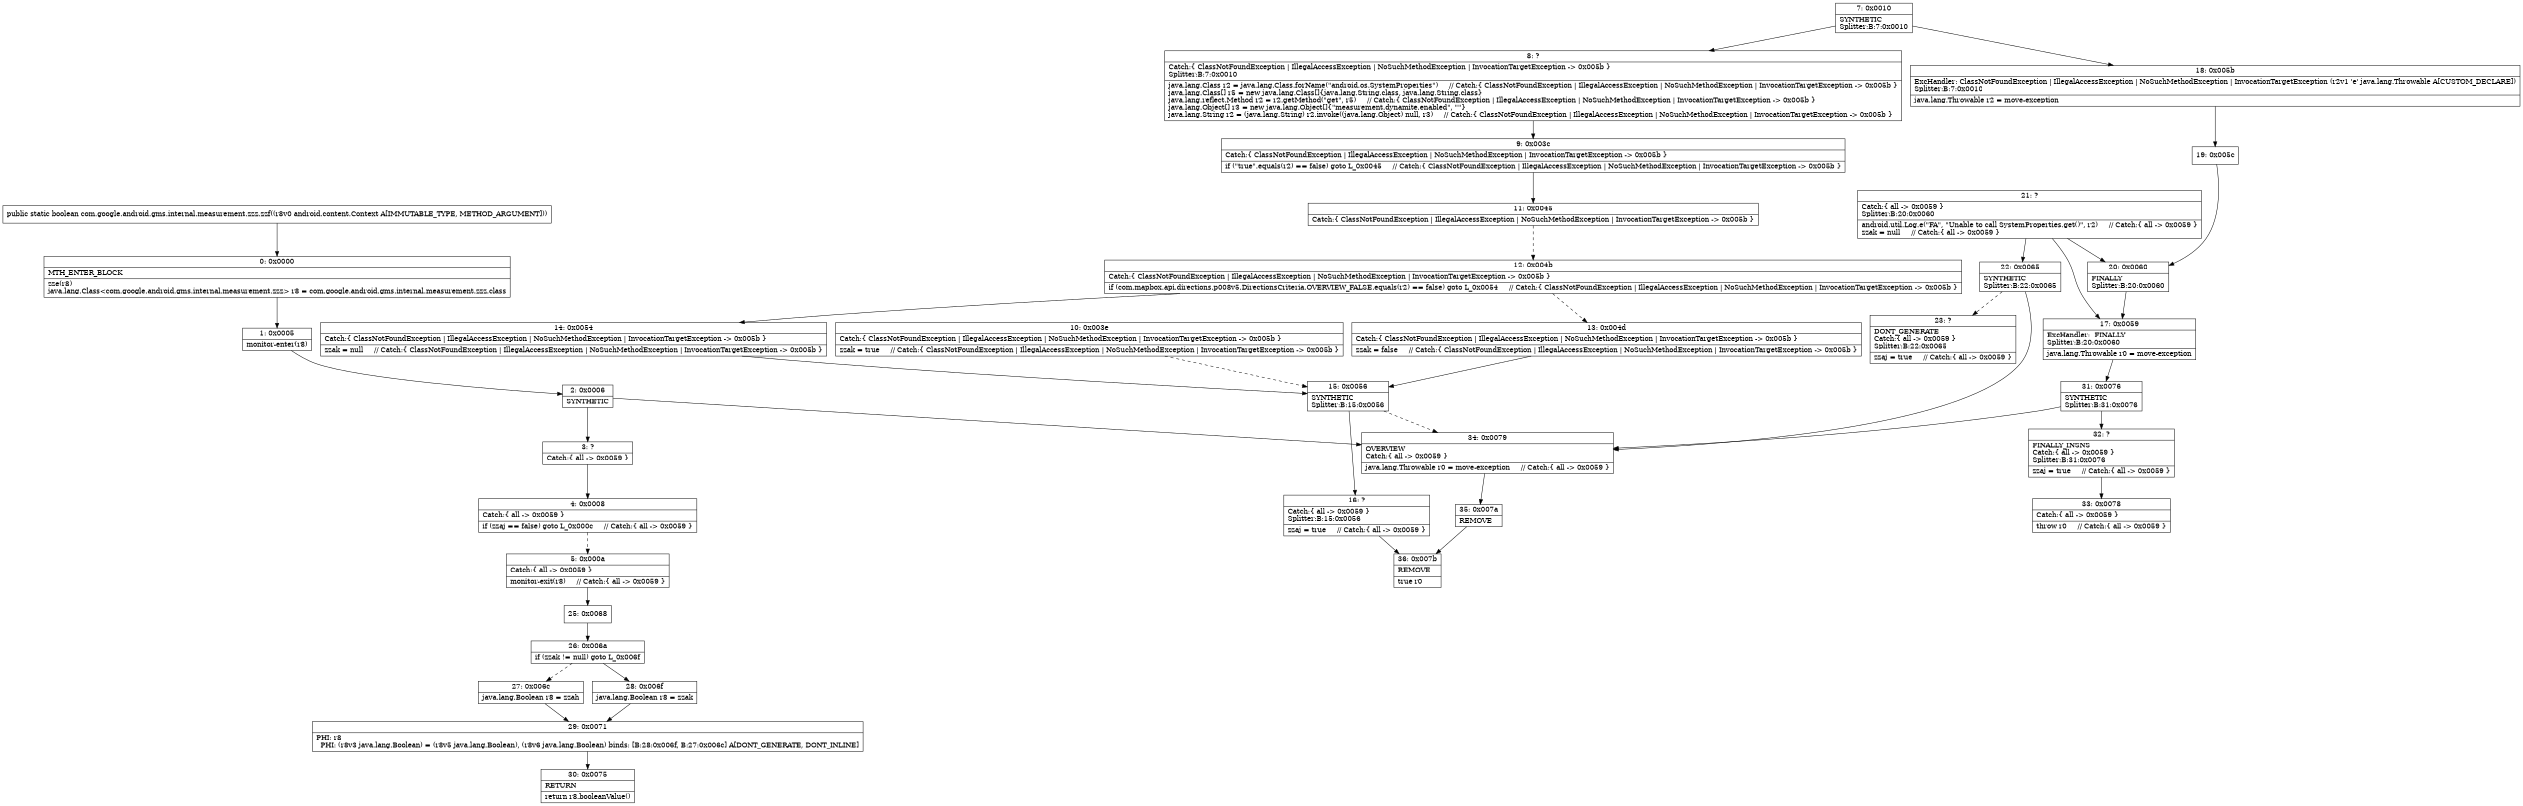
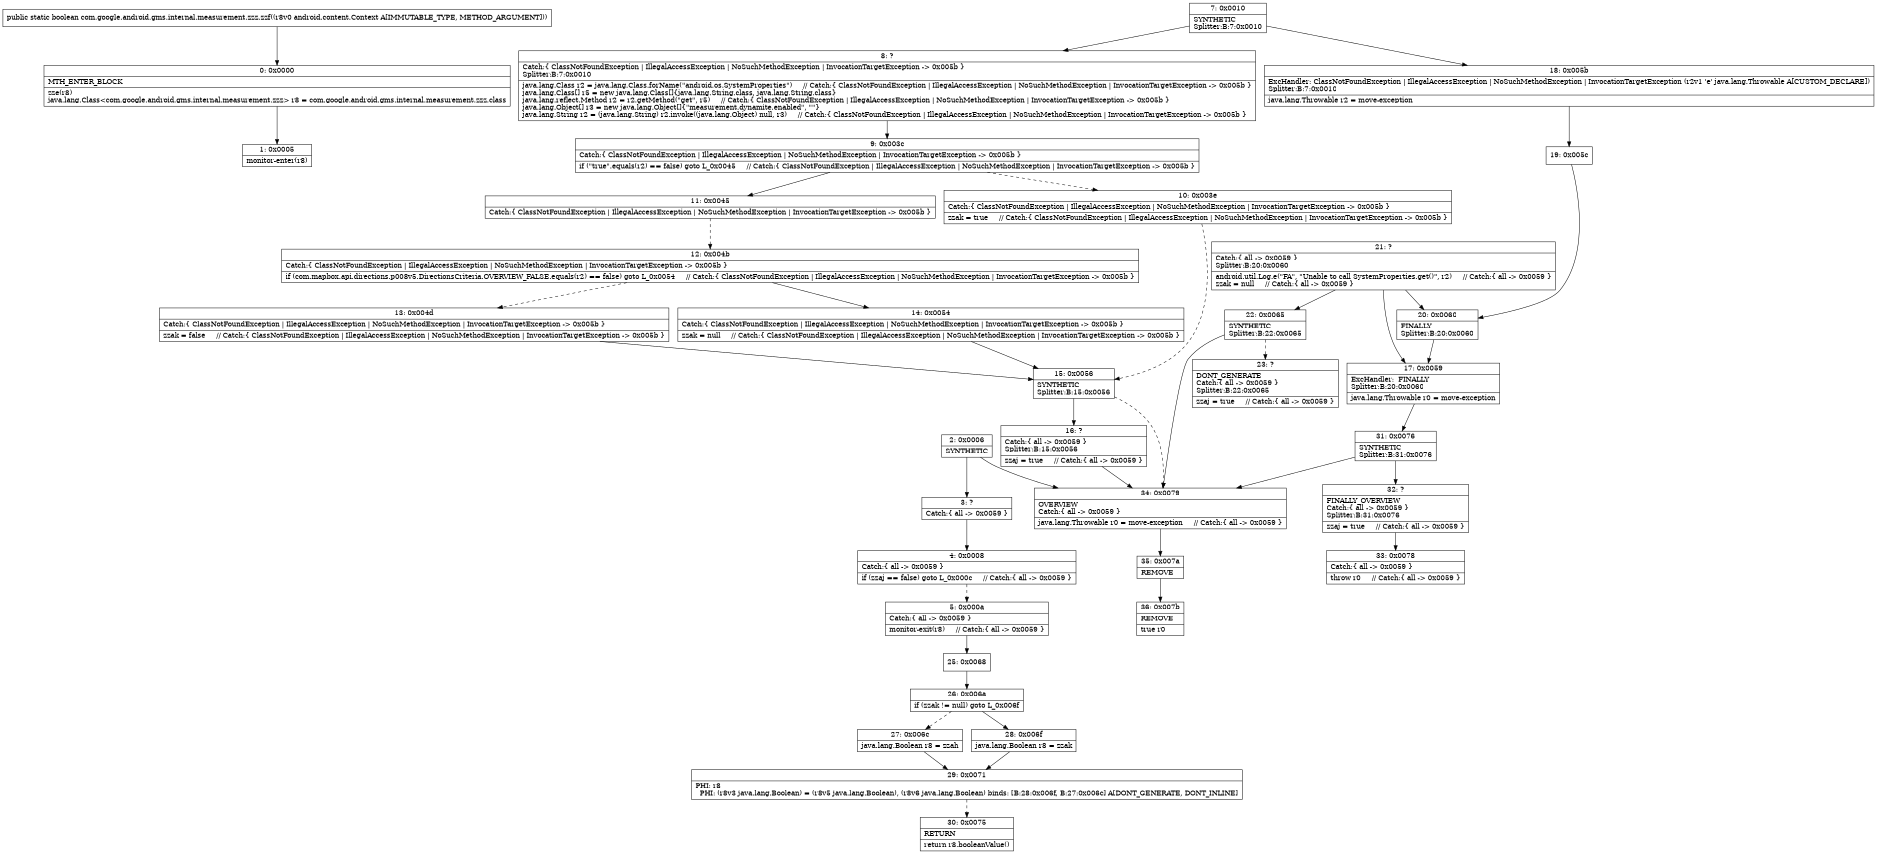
edge "9: 0x003c" -> "10: 0x003e": added
edge "1: 0x0005" -> "2: 0x0006": removed
node "32: ?": text "FINALLY_INSNS" -> "FINALLY_OVERVIEW"
edge "16: ?" -> "36: 0x007b": now "16: ?" -> "34: 0x0079"
edge "29: 0x0071" -> "30: 0x0075": style solid -> dashed
